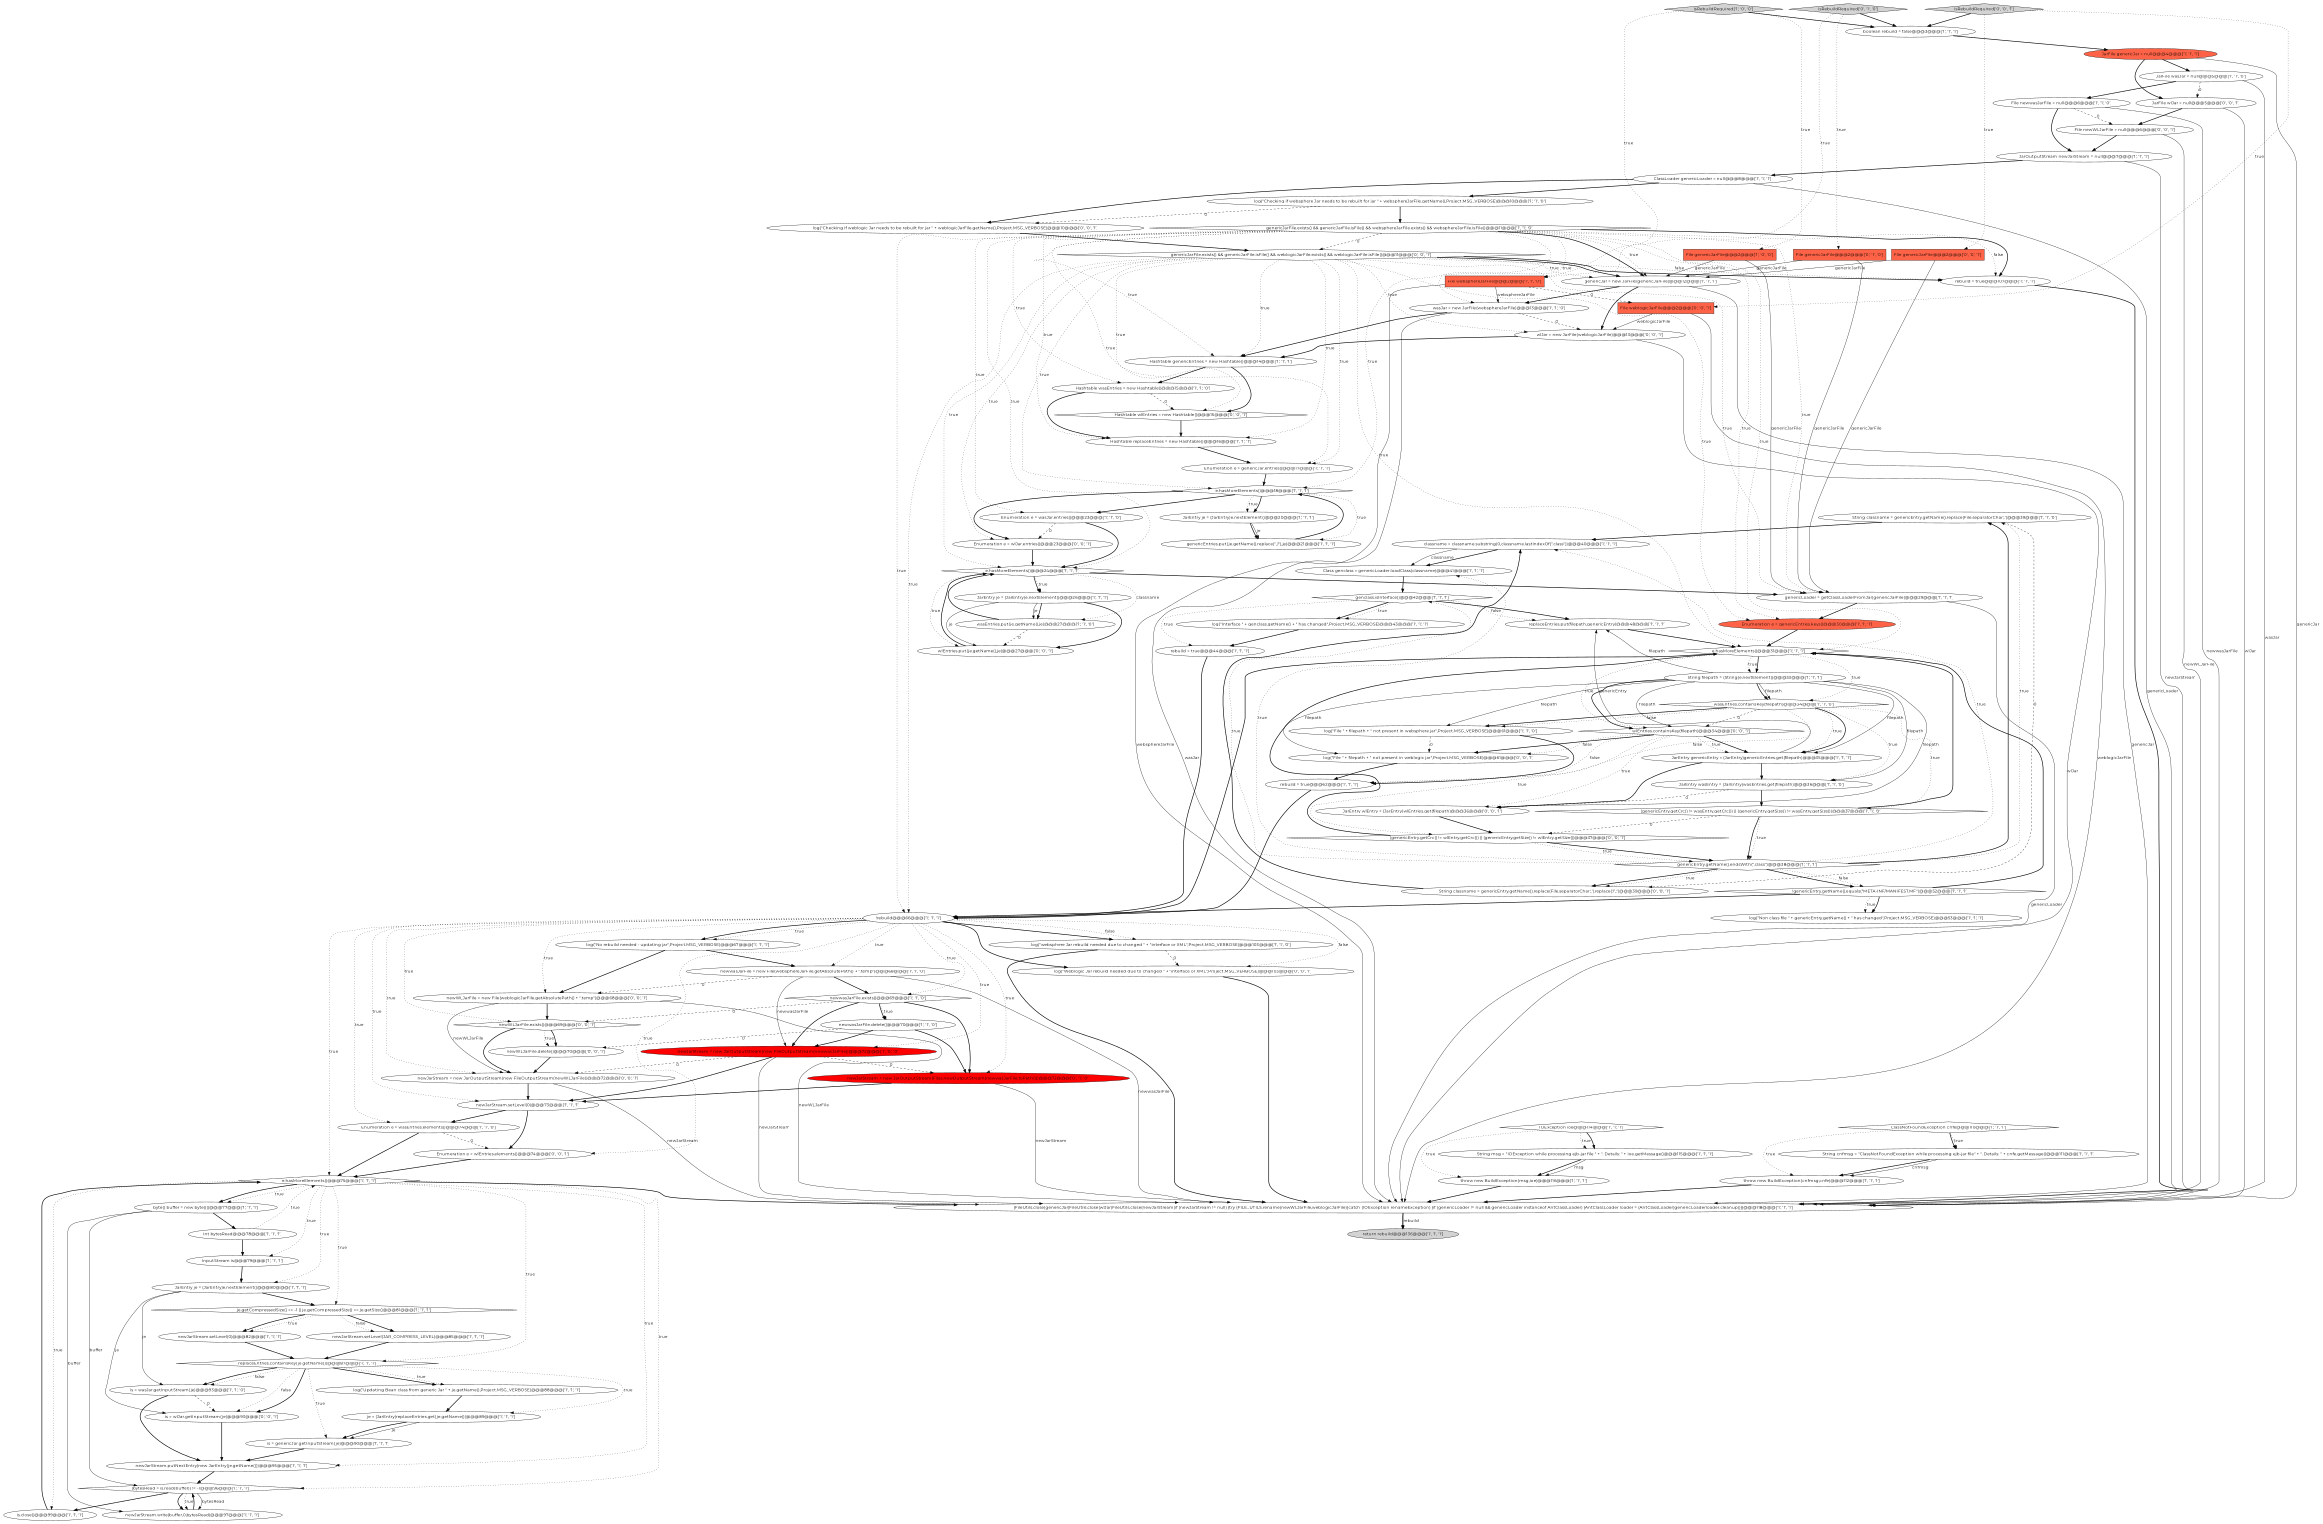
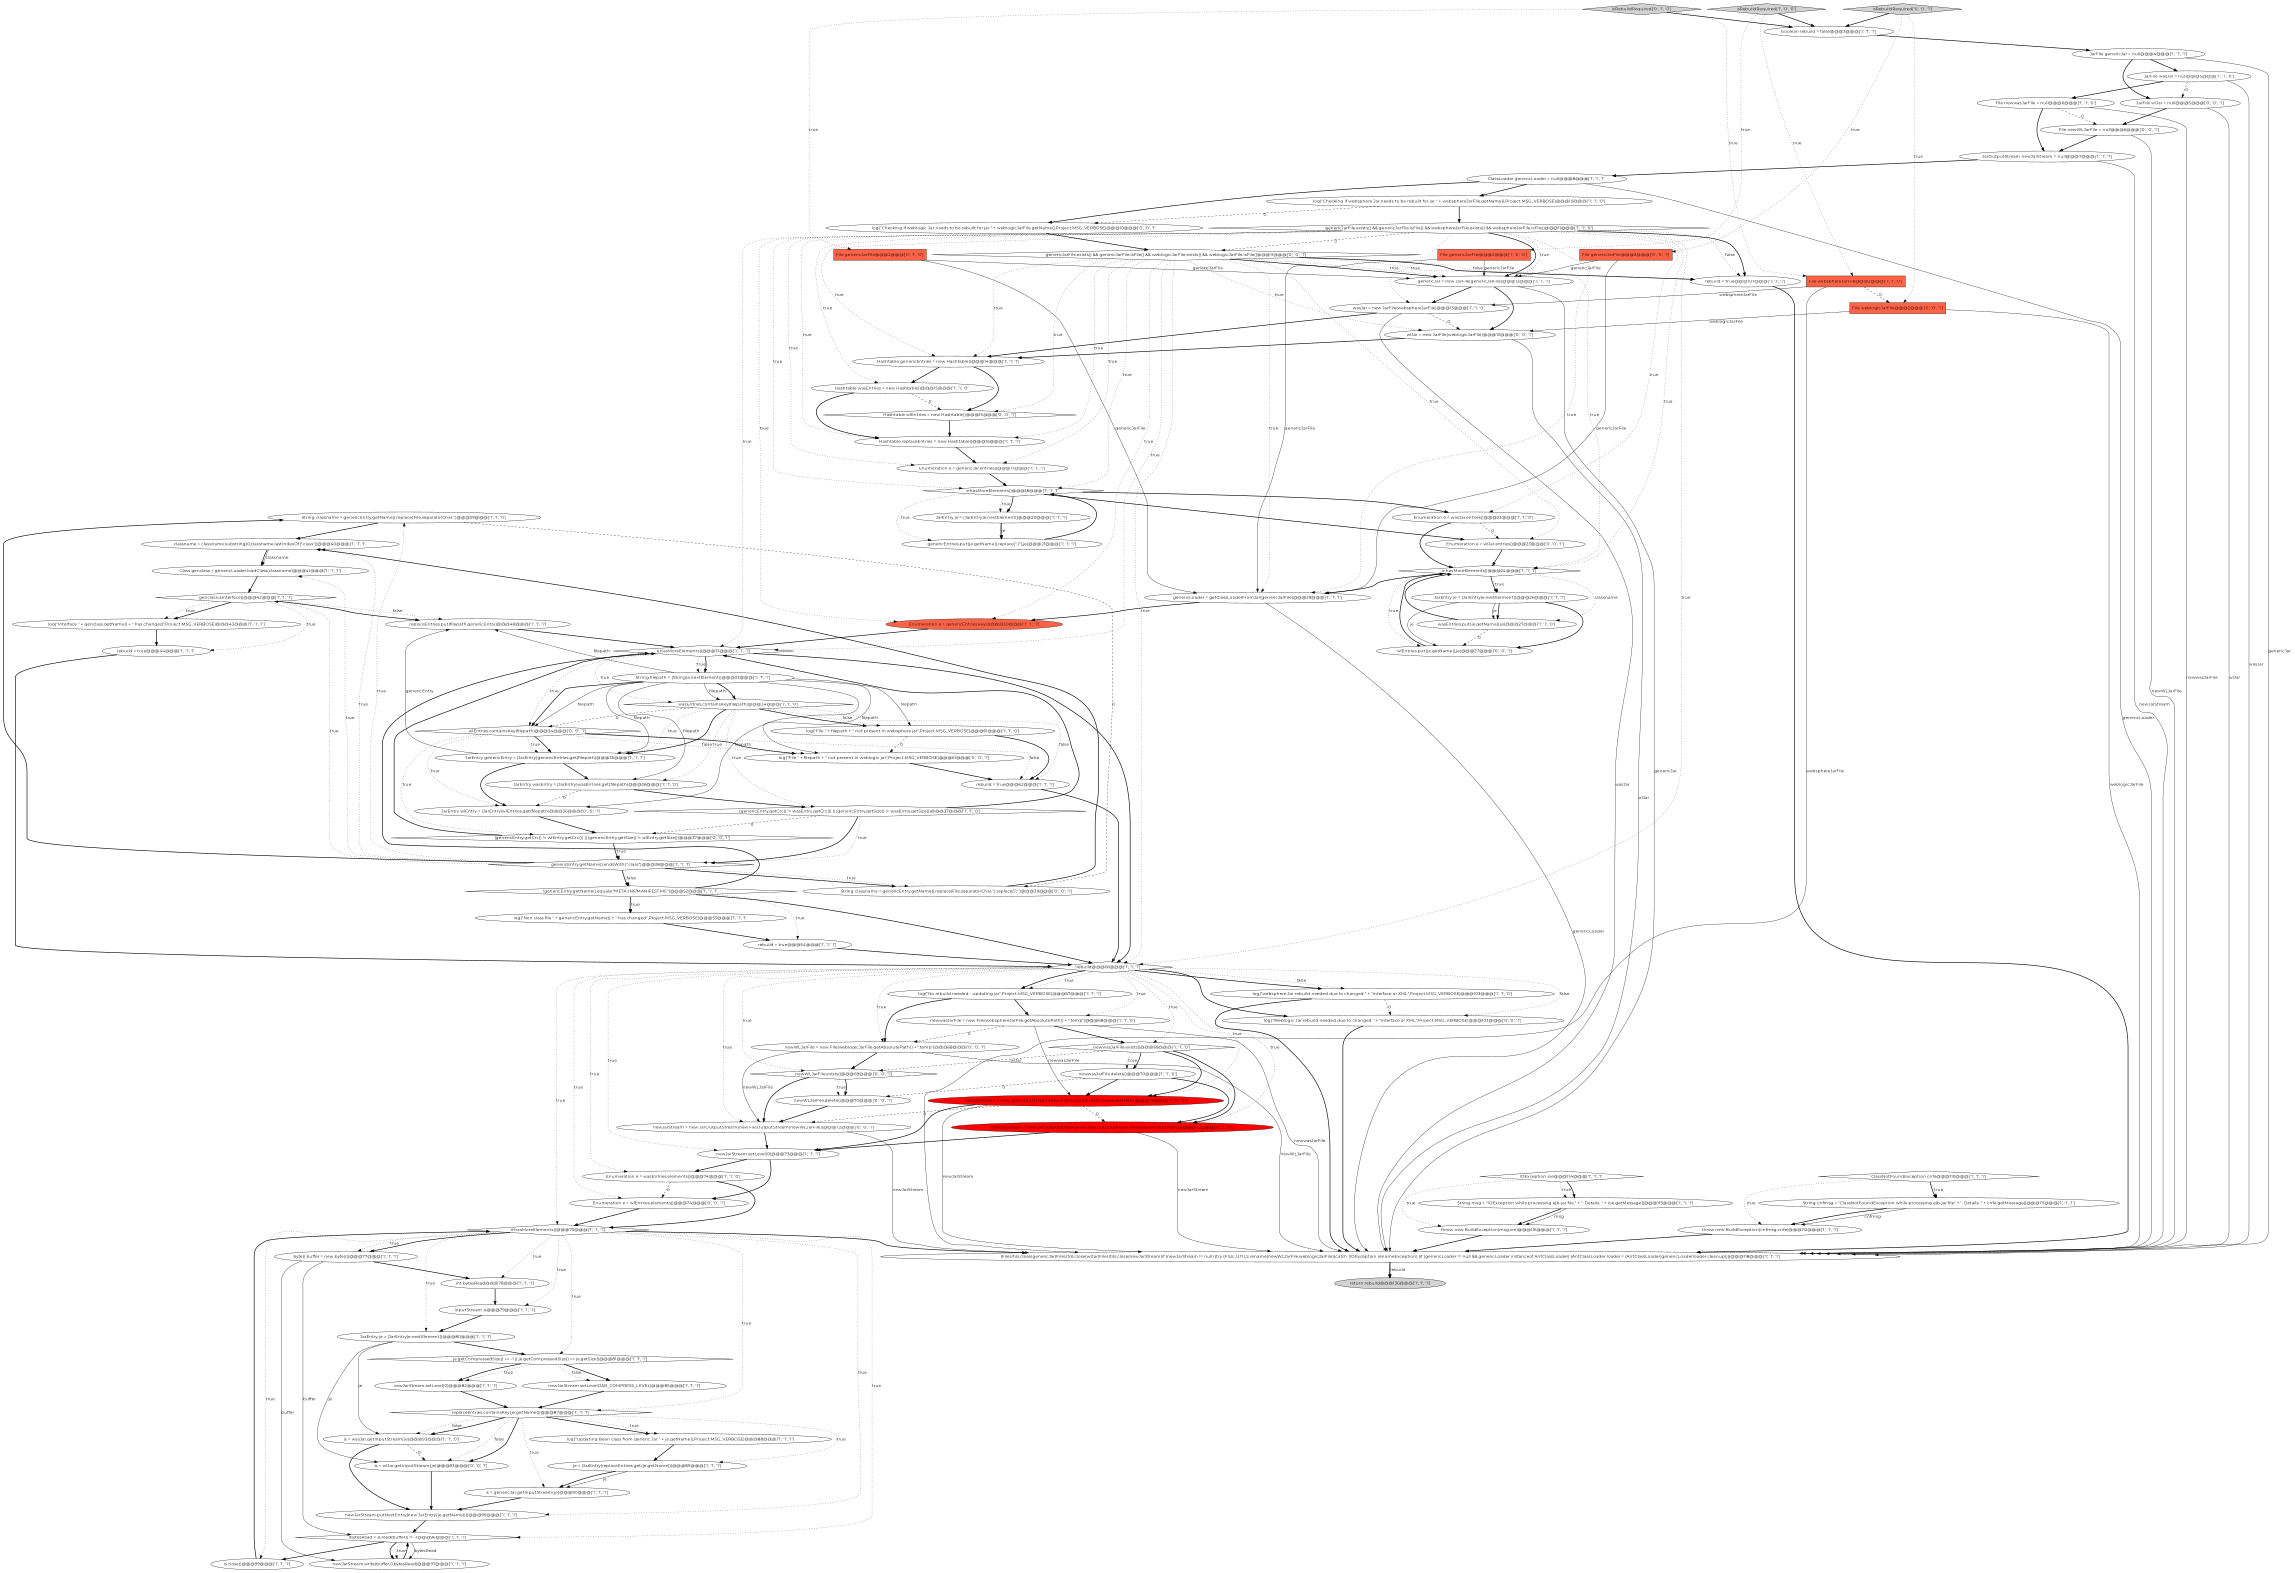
node "JarFile genericJar = null@@@4@@@['1', '1', '1']": fillcolor tomato -> white
node "!rebuild@@@66@@@['1', '1', '1']": shape ellipse -> diamond
node "rebuild = true@@@54@@@['1', '1', '1']": added
edge "newwasJarFile.exists()@@@69@@@['1', '1', '0']" -> "newWLJarFile.exists()@@@69@@@['0', '0', '1']": label "0" -> "wlJar"
edge "int bytesRead@@@78@@@['1', '1', '1']" -> "e.hasMoreElements()@@@75@@@['1', '1', '1']": reversed
